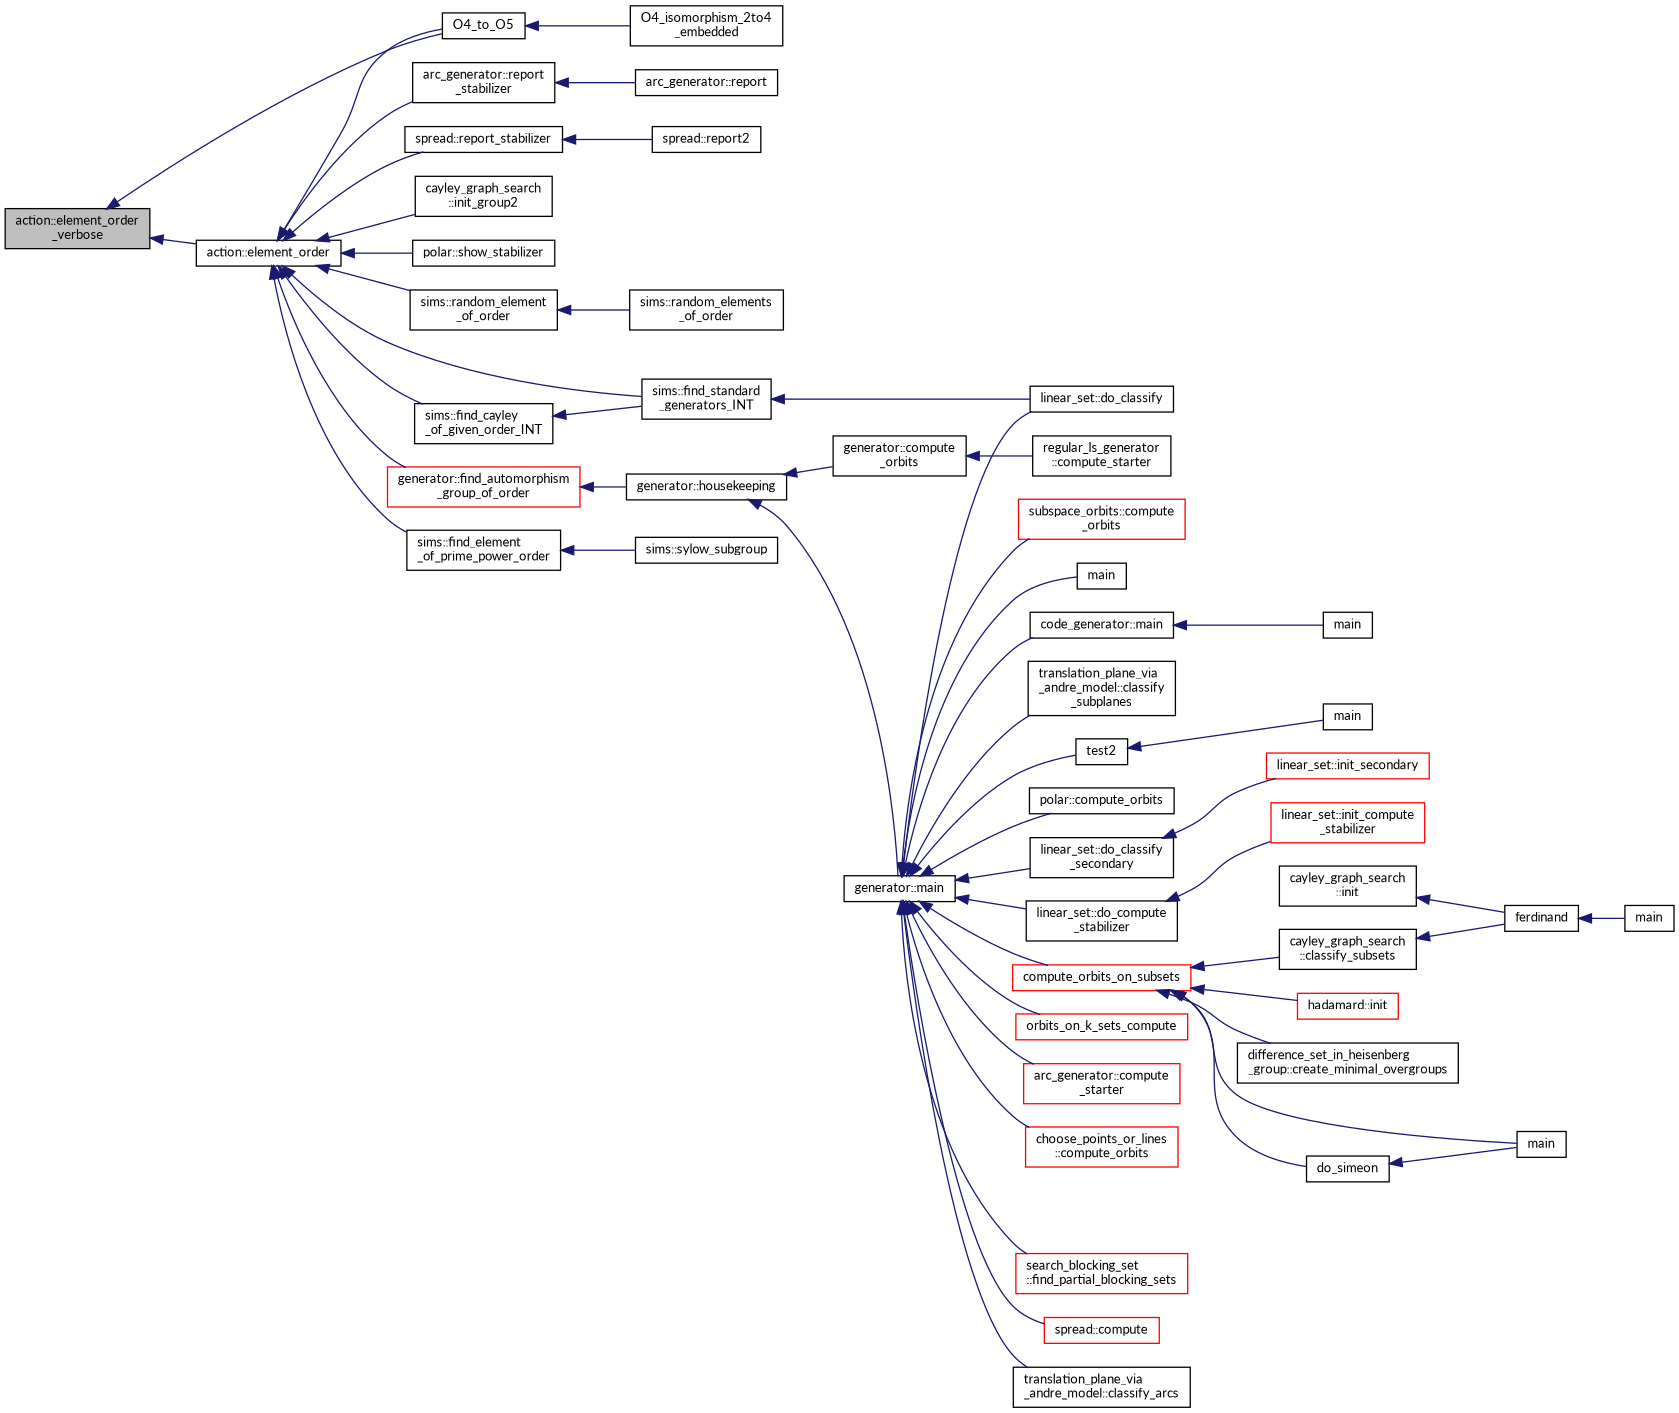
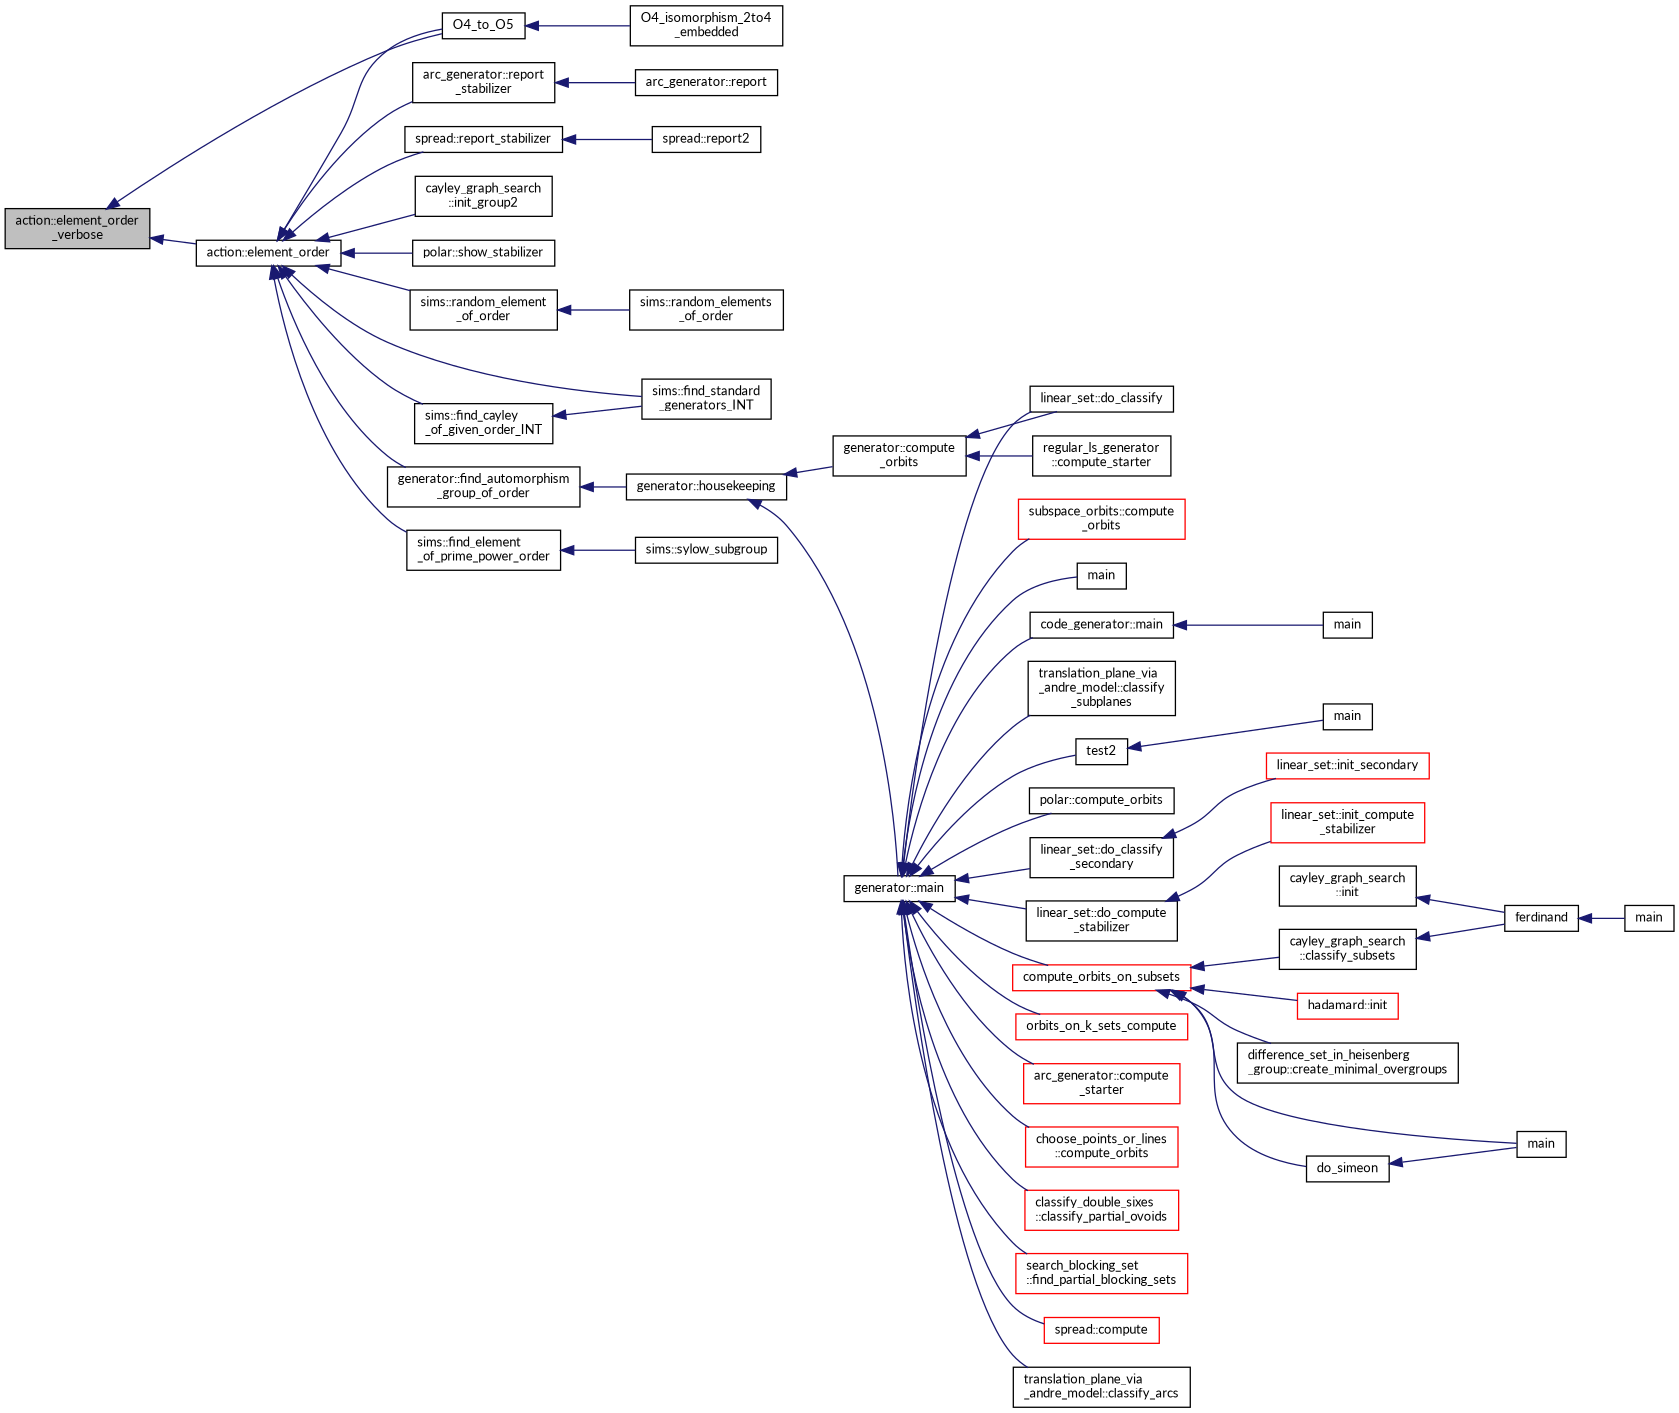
edge "linear_set::do_classify" -> "sims::find_standard _generators_INT": now "linear_set::do_classify" -> "generator::compute _orbits"
node "generator::find_automorphism _group_of_order": color red -> black
node "classify_double_sixes ::classify_partial_ovoids": added
